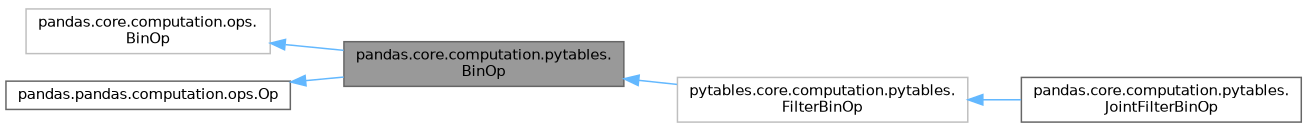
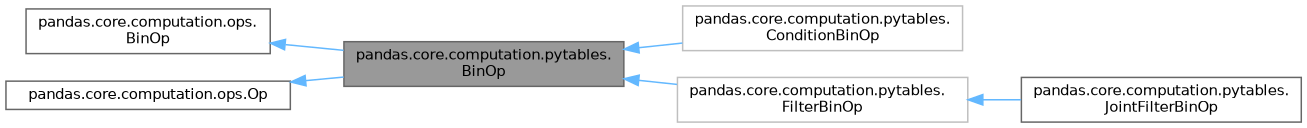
node "pandas.core.computation.pytables. ConditionBinOp": added
node "pandas.core.computation.ops. BinOp": color grey75 -> gray40
node "pandas.pandas.computation.ops.Op": label "pandas.pandas.computation.ops.Op" -> "pandas.core.computation.ops.Op"
node "pytables.core.computation.pytables. FilterBinOp": label "pytables.core.computation.pytables. FilterBinOp" -> "pandas.core.computation.pytables. FilterBinOp"
